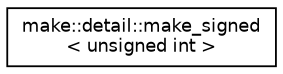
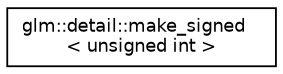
node "make::detail::make_signed < unsigned int >": label "make::detail::make_signed < unsigned int >" -> "glm::detail::make_signed < unsigned int >"
